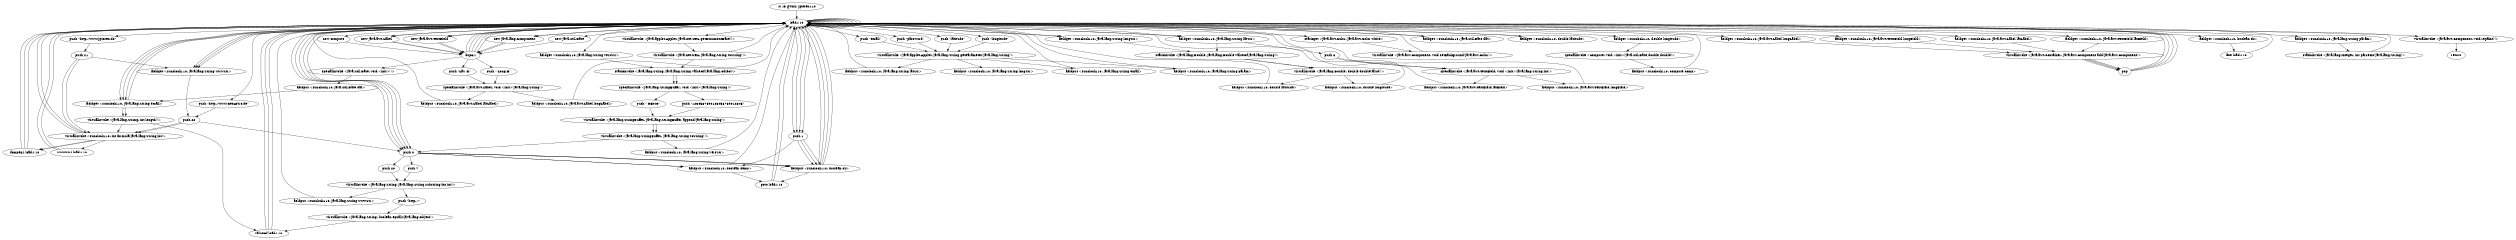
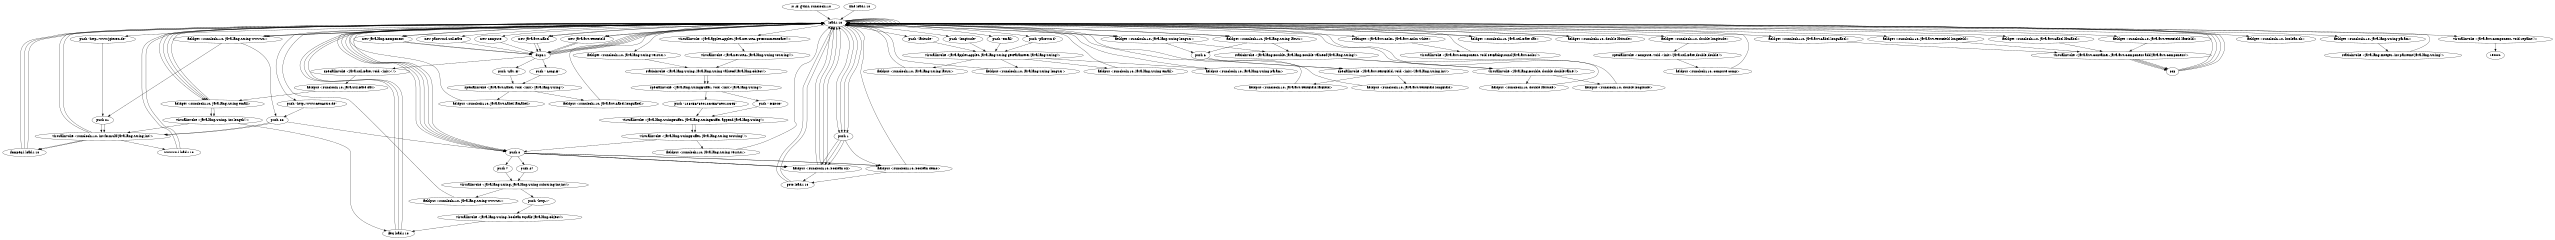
node "r0 := @this: jgiesen110": label "r0 := @this: jgiesen110" -> "r0 := @this: sunclock110"
node "new java.util.Date": label "new java.util.Date" -> "new password.util.Date"
edge "virtualinvoke <java.net.URL: java.lang.String toString()>" -> "load.r r0": now "fieldput <sunclock110: java.lang.String longStr>" -> "load.r r0"
edge "fieldget <sunclock110: boolean ok>" -> "ifne load.r r0": removed
edge "fieldget <sunclock110: java.lang.String longStr>" -> "push 6": added
edge "push 21" -> "fieldget <sunclock110: java.lang.String wwwStr>": reversed
node "push 20": label "push 20" -> "push 27"
node "valueOf load.r r0": label "valueOf load.r r0" -> "ifeq load.r r0"
